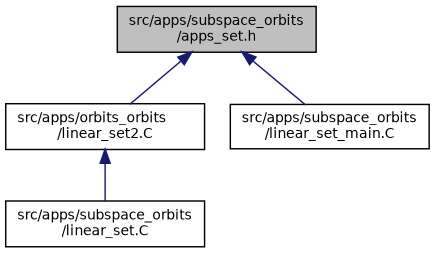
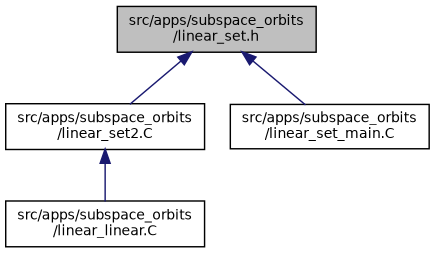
node "src/apps/subspace_orbits /apps_set.h": label "src/apps/subspace_orbits /apps_set.h" -> "src/apps/subspace_orbits /linear_set.h"
node "src/apps/orbits_orbits /linear_set2.C": label "src/apps/orbits_orbits /linear_set2.C" -> "src/apps/subspace_orbits /linear_set2.C"
node "src/apps/subspace_orbits /linear_set.C": label "src/apps/subspace_orbits /linear_set.C" -> "src/apps/subspace_orbits /linear_linear.C"
